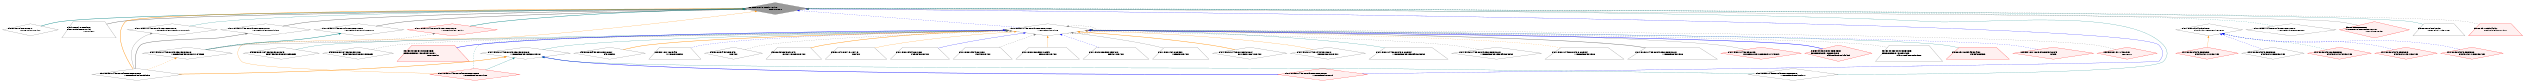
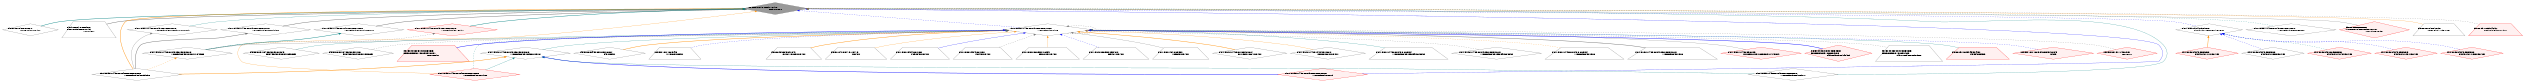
edge "django.template.loader _tags.BlockNode.super" -> "_pytest.monkeypatch.Monkey Patch.context": color teal -> darkorange
edge "pip._vendor.distlib.database. Distribution._get_requirements" -> "_pytest.monkeypatch.Monkey Patch.context": added
edge "pip._vendor.distlib.database. Distribution.run_requires" -> "pip._vendor.distlib.database. Distribution._get_requirements": style solid -> bold
node "django.core.files.base.File. __exit__": removed
